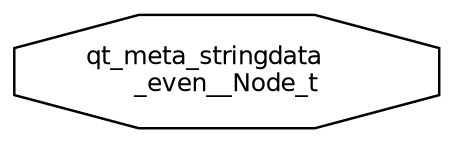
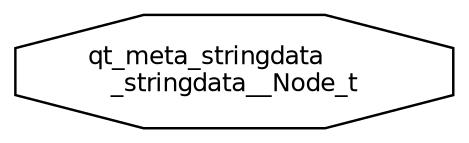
node "qt_meta_stringdata _even__Node_t": label "qt_meta_stringdata _even__Node_t" -> "qt_meta_stringdata _stringdata__Node_t"
